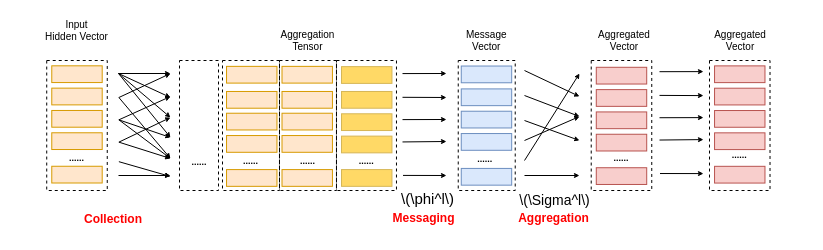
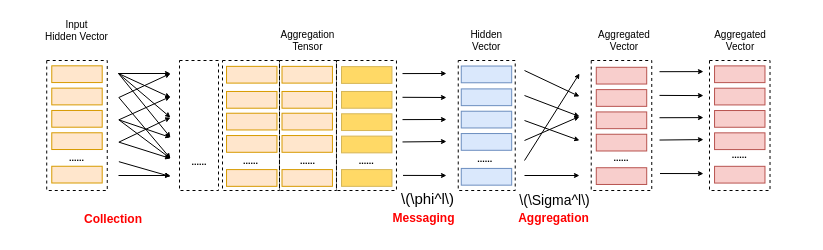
node "Message Vector": label "Message Vector" -> "Hidden Vector"
